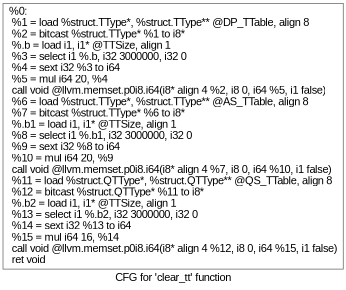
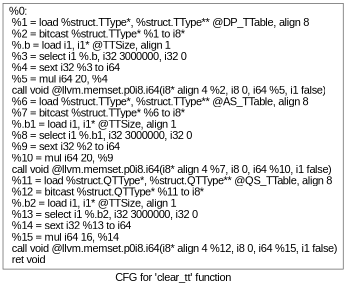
node "%0:": text "%9 = sext i32 %8 to i64" -> "%9 = sext i32 %2 to i64"
